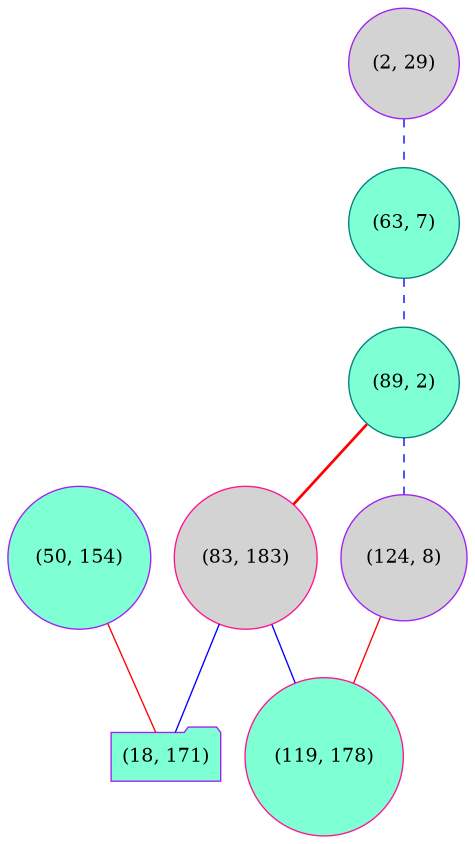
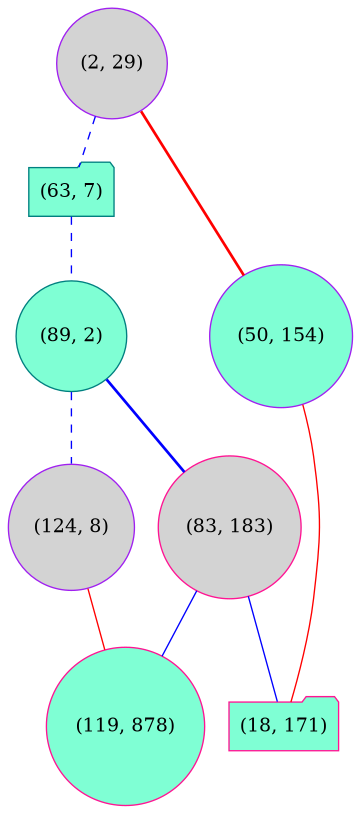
edge "(2, 29)" -- "(50, 154)": added
node "(63, 7)": shape circle -> folder
edge "(89, 2)" -- "(83, 183)": color red -> blue
node "(18, 171)": color purple -> deeppink
node "(119, 178)": label "(119, 178)" -> "(119, 878)"
